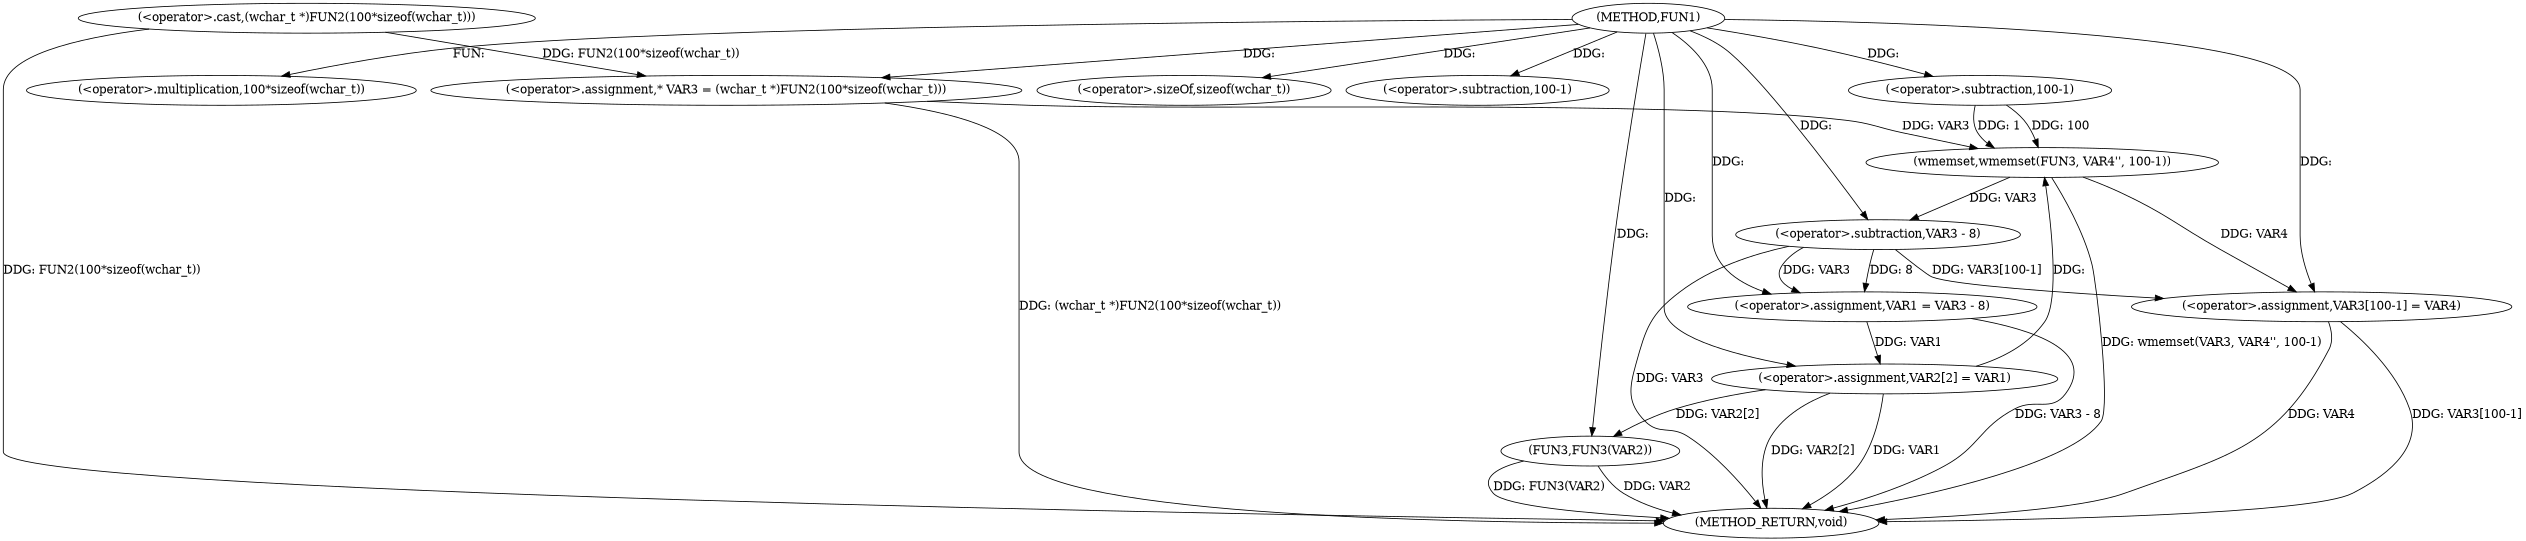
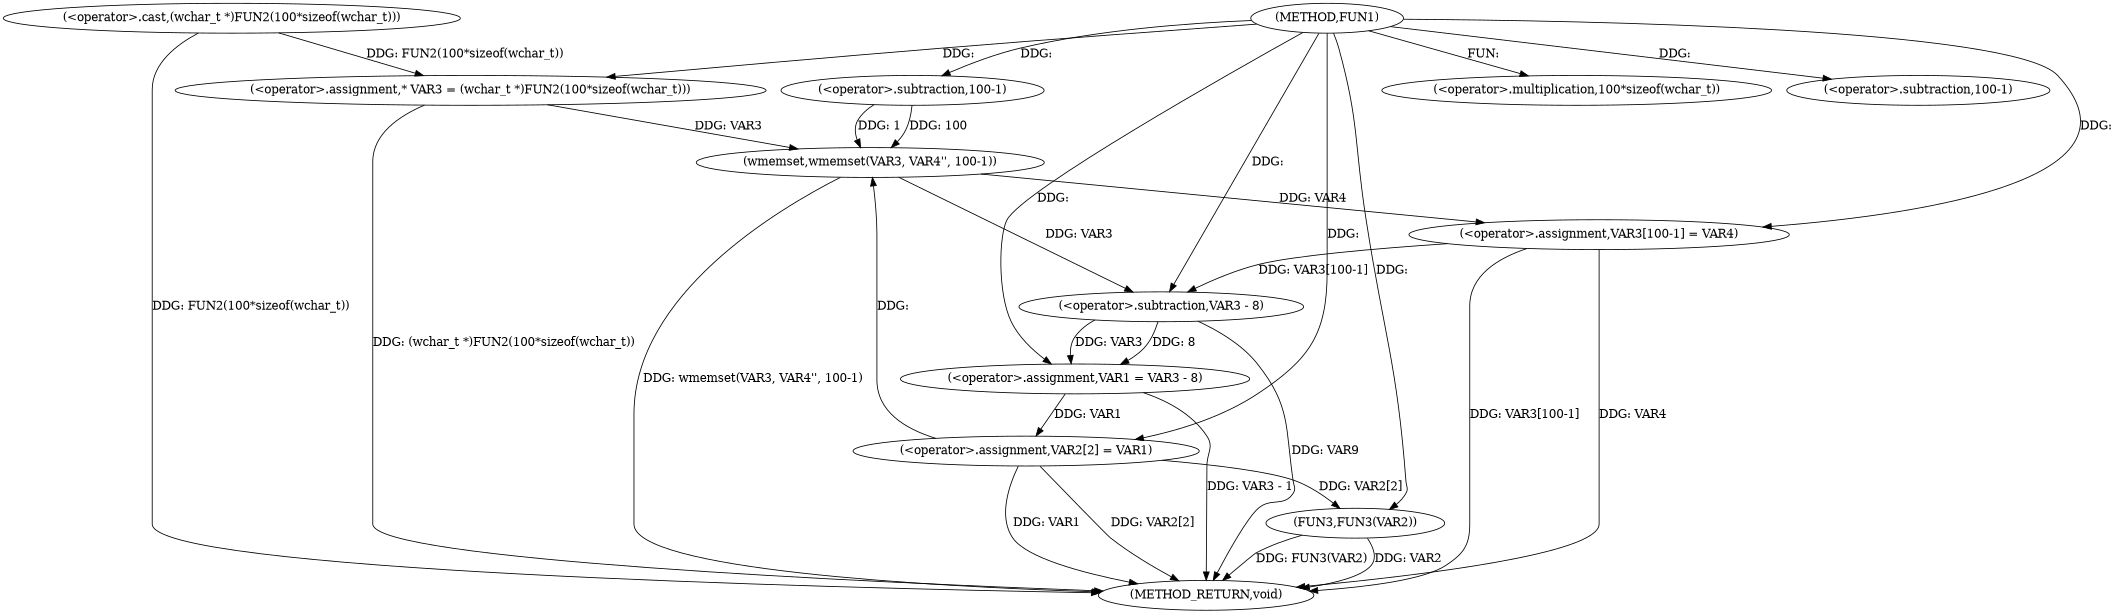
node "(<operator>.sizeOf,sizeof(wchar_t))": removed
node "(wmemset,wmemset(FUN3, VAR4'', 100-1))": label "(wmemset,wmemset(FUN3, VAR4'', 100-1))" -> "(wmemset,wmemset(VAR3, VAR4'', 100-1))"
edge "(<operator>.subtraction,VAR3 - 8)" -> "(<operator>.assignment,VAR3[100-1] = VAR4)": reversed
edge "(<operator>.subtraction,VAR3 - 8)" -> "(METHOD_RETURN,void)": label "DDG: VAR3" -> "DDG: VAR9"
edge "(<operator>.assignment,VAR1 = VAR3 - 8)" -> "(METHOD_RETURN,void)": label "DDG: VAR3 - 8" -> "DDG: VAR3 - 1"
